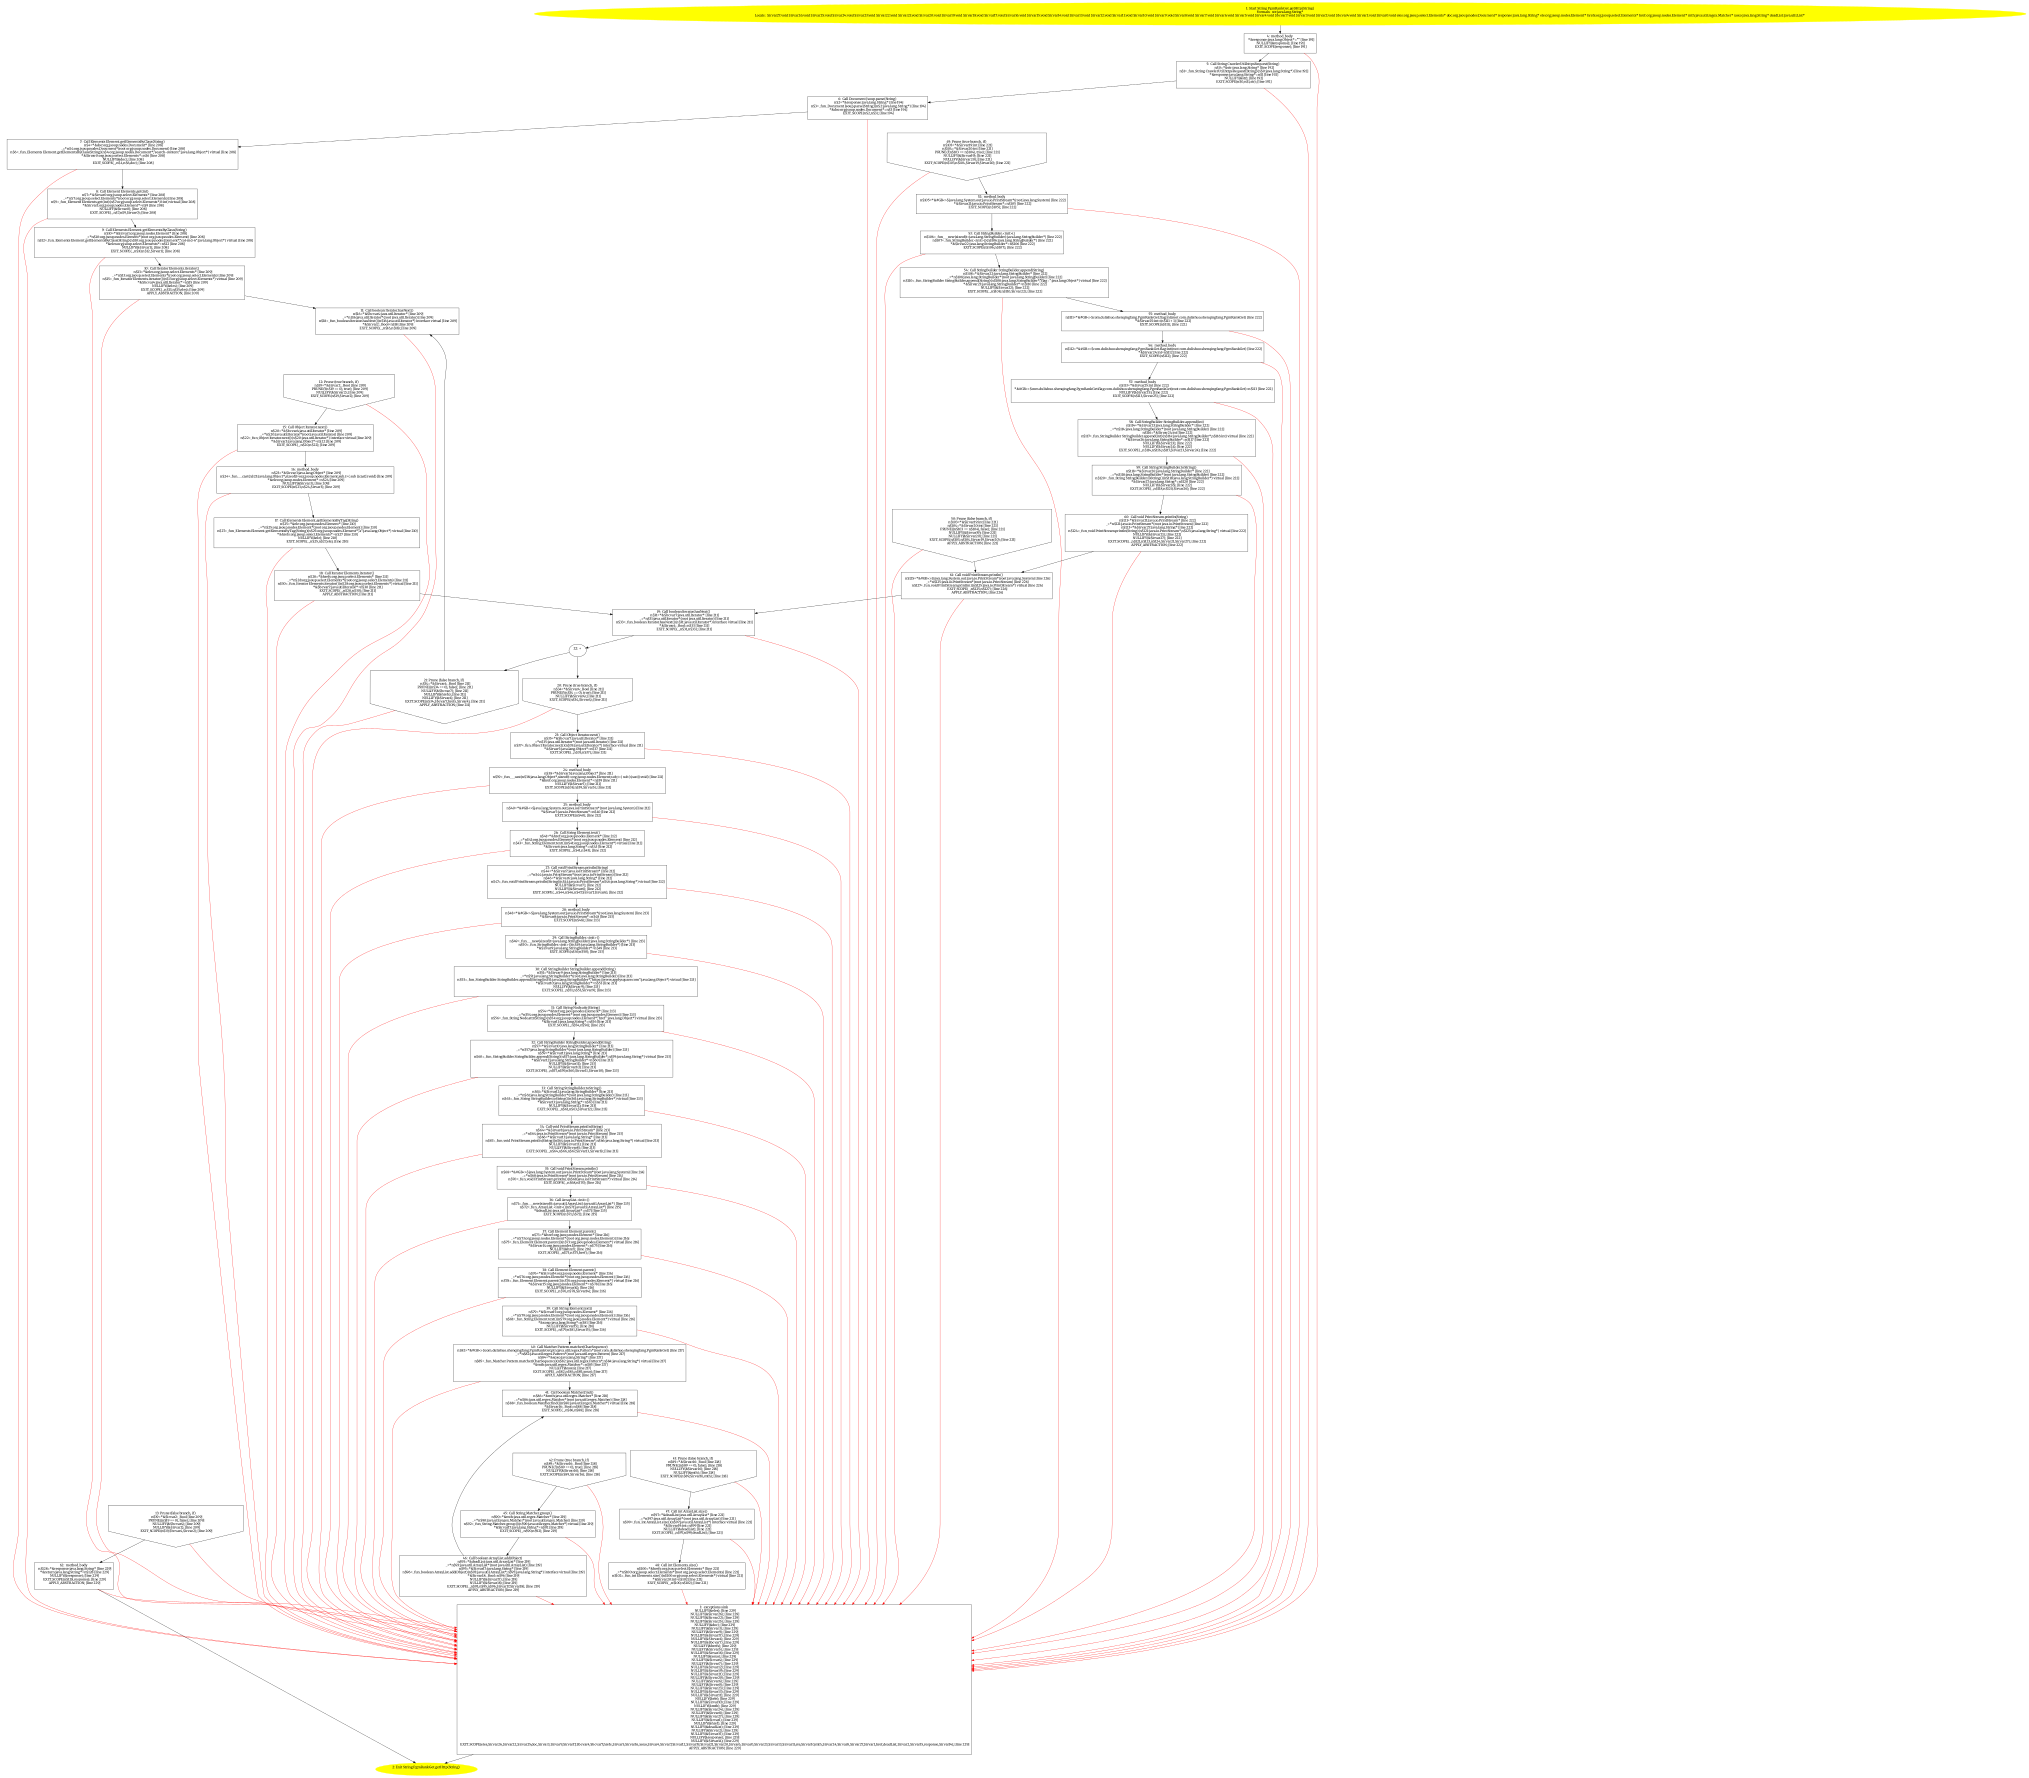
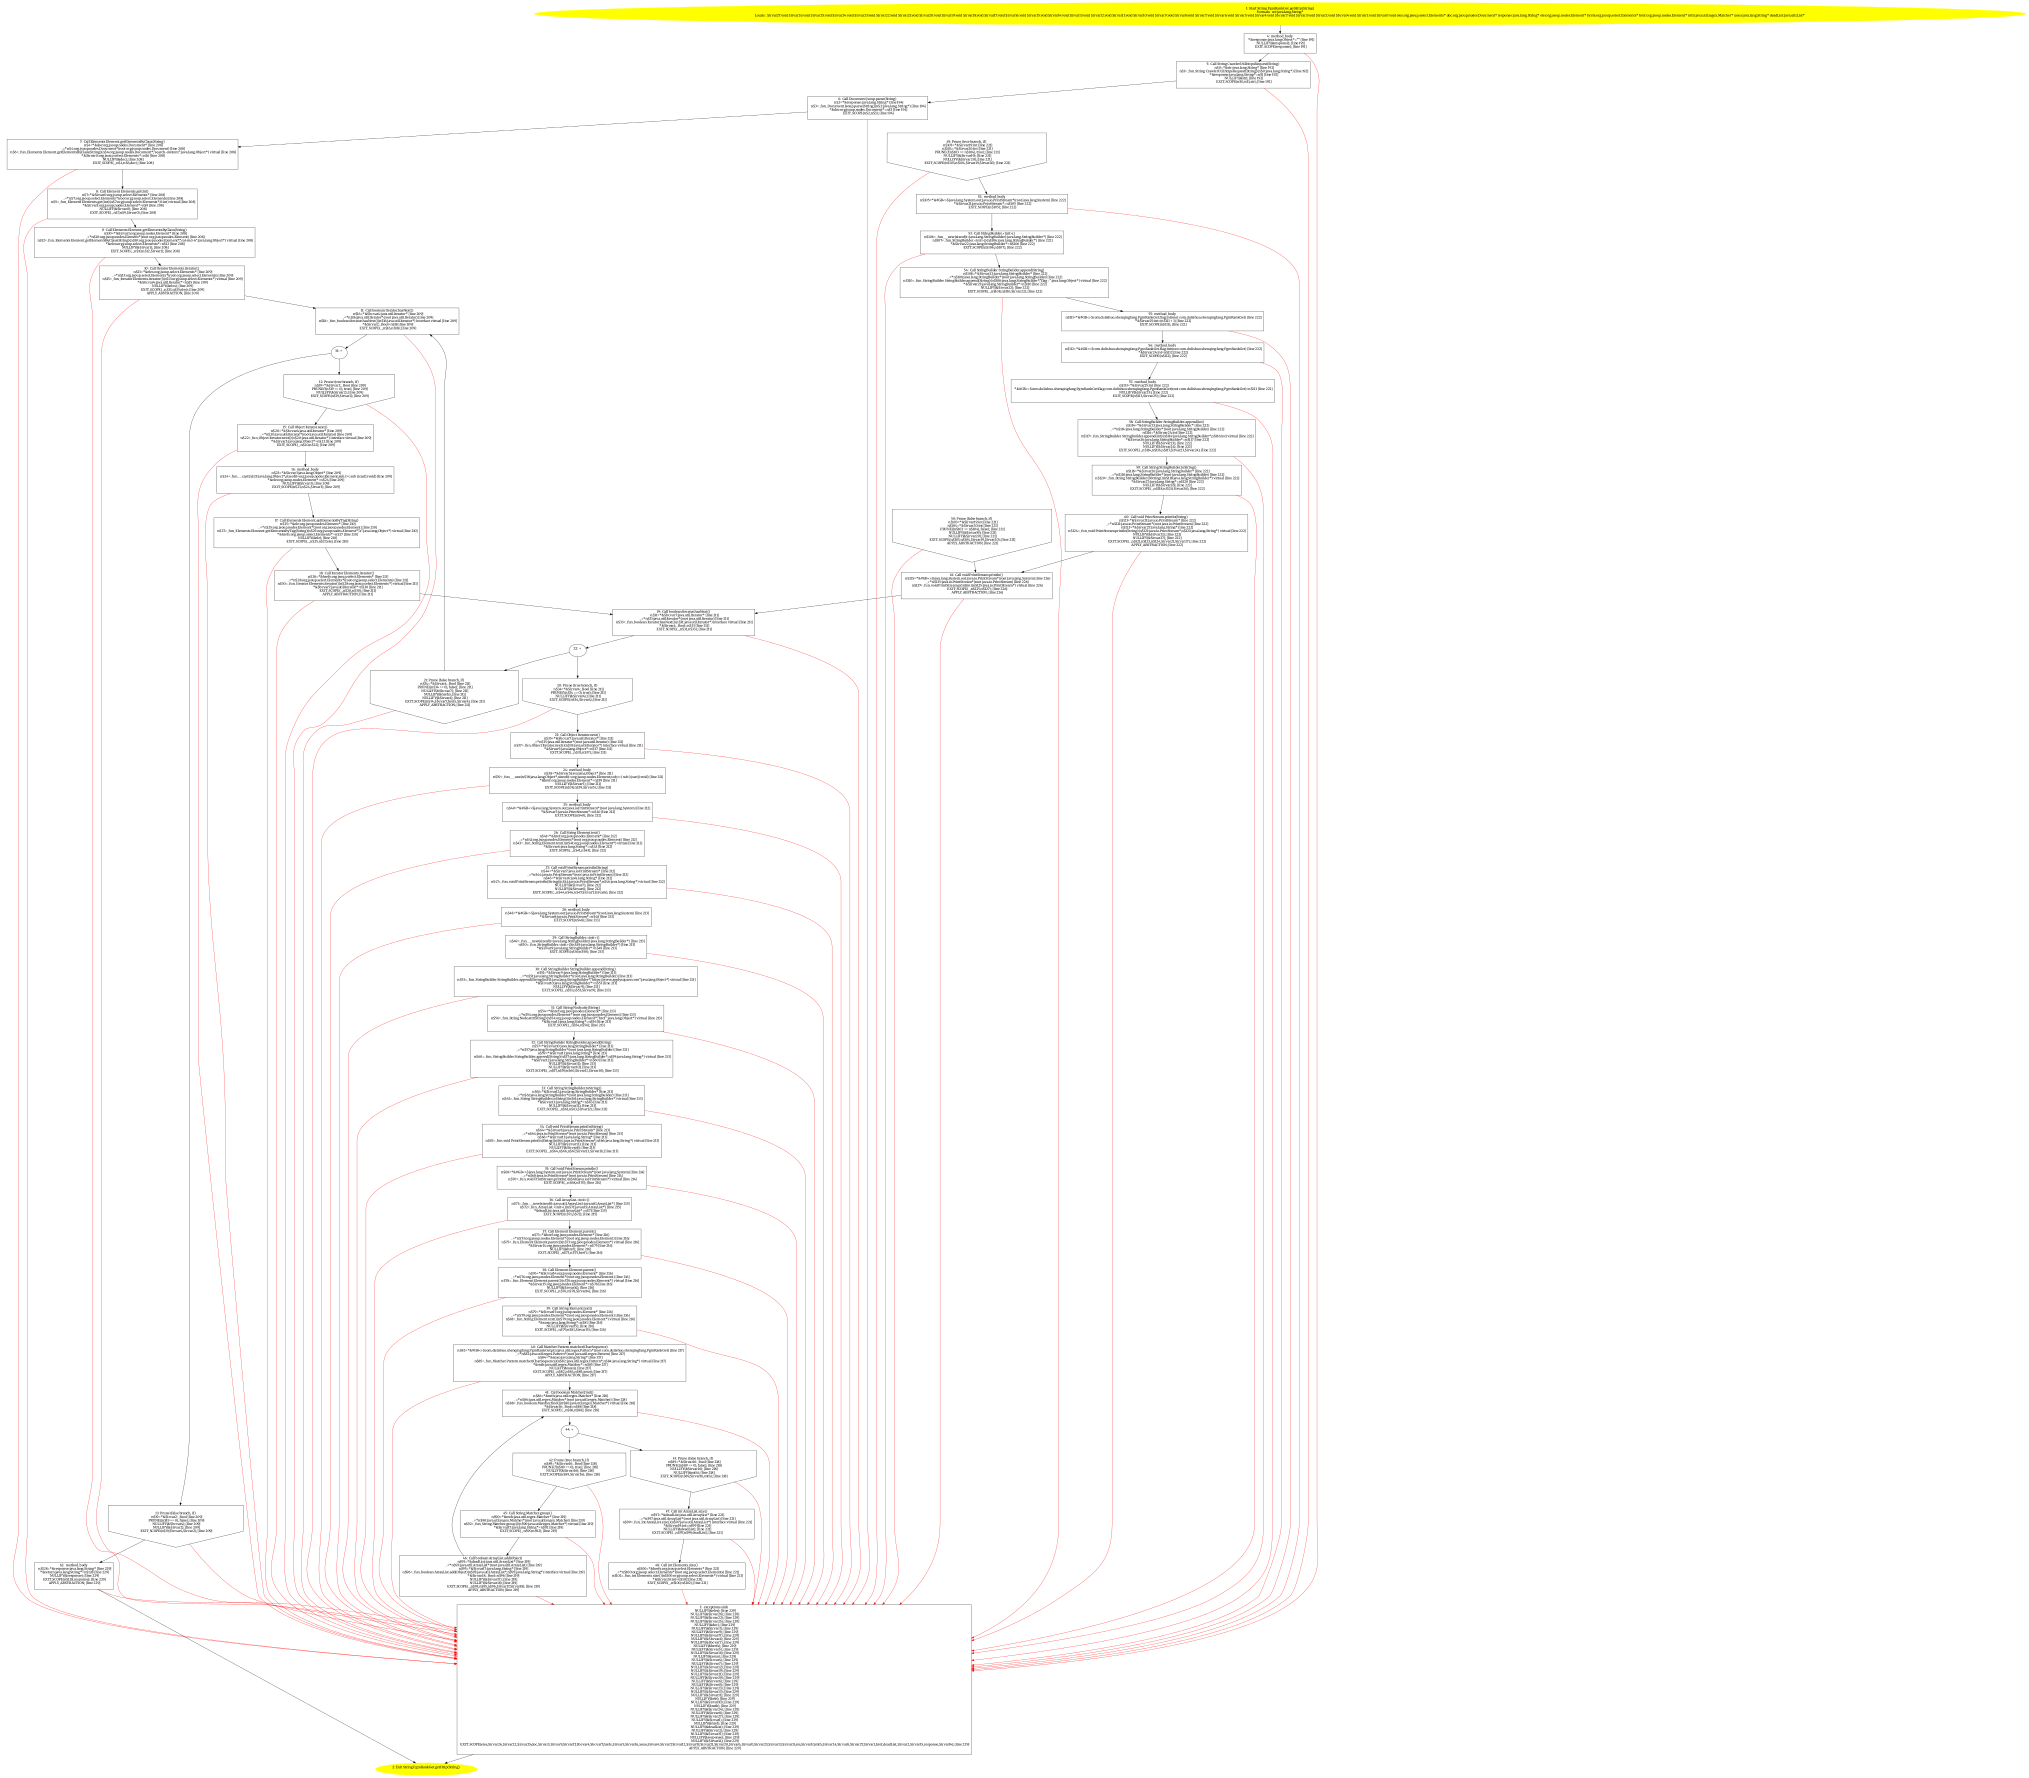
node "14: +": added
node "44: +": added
